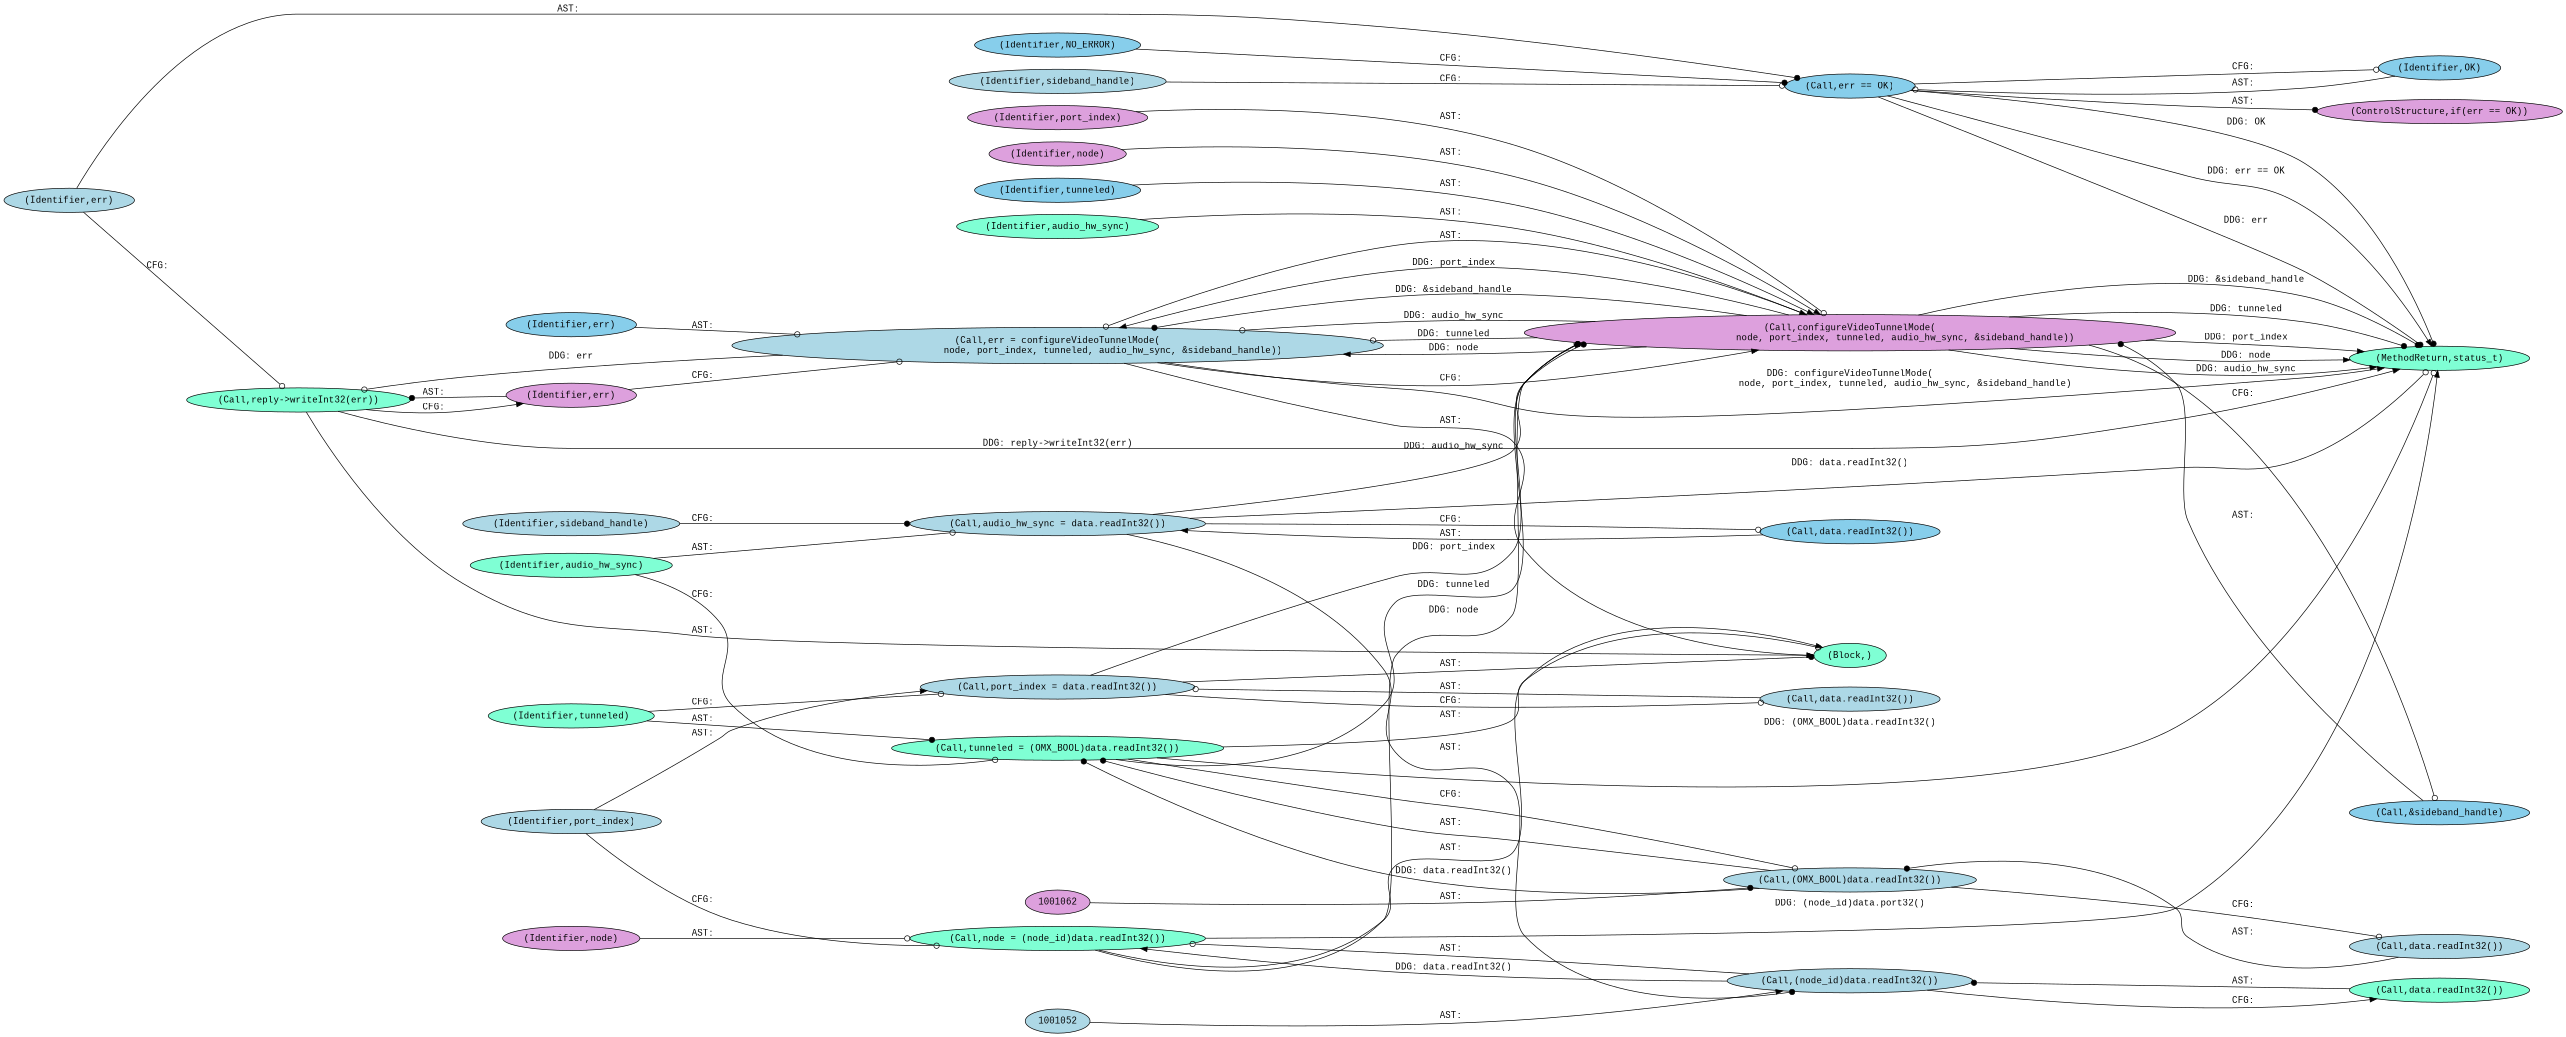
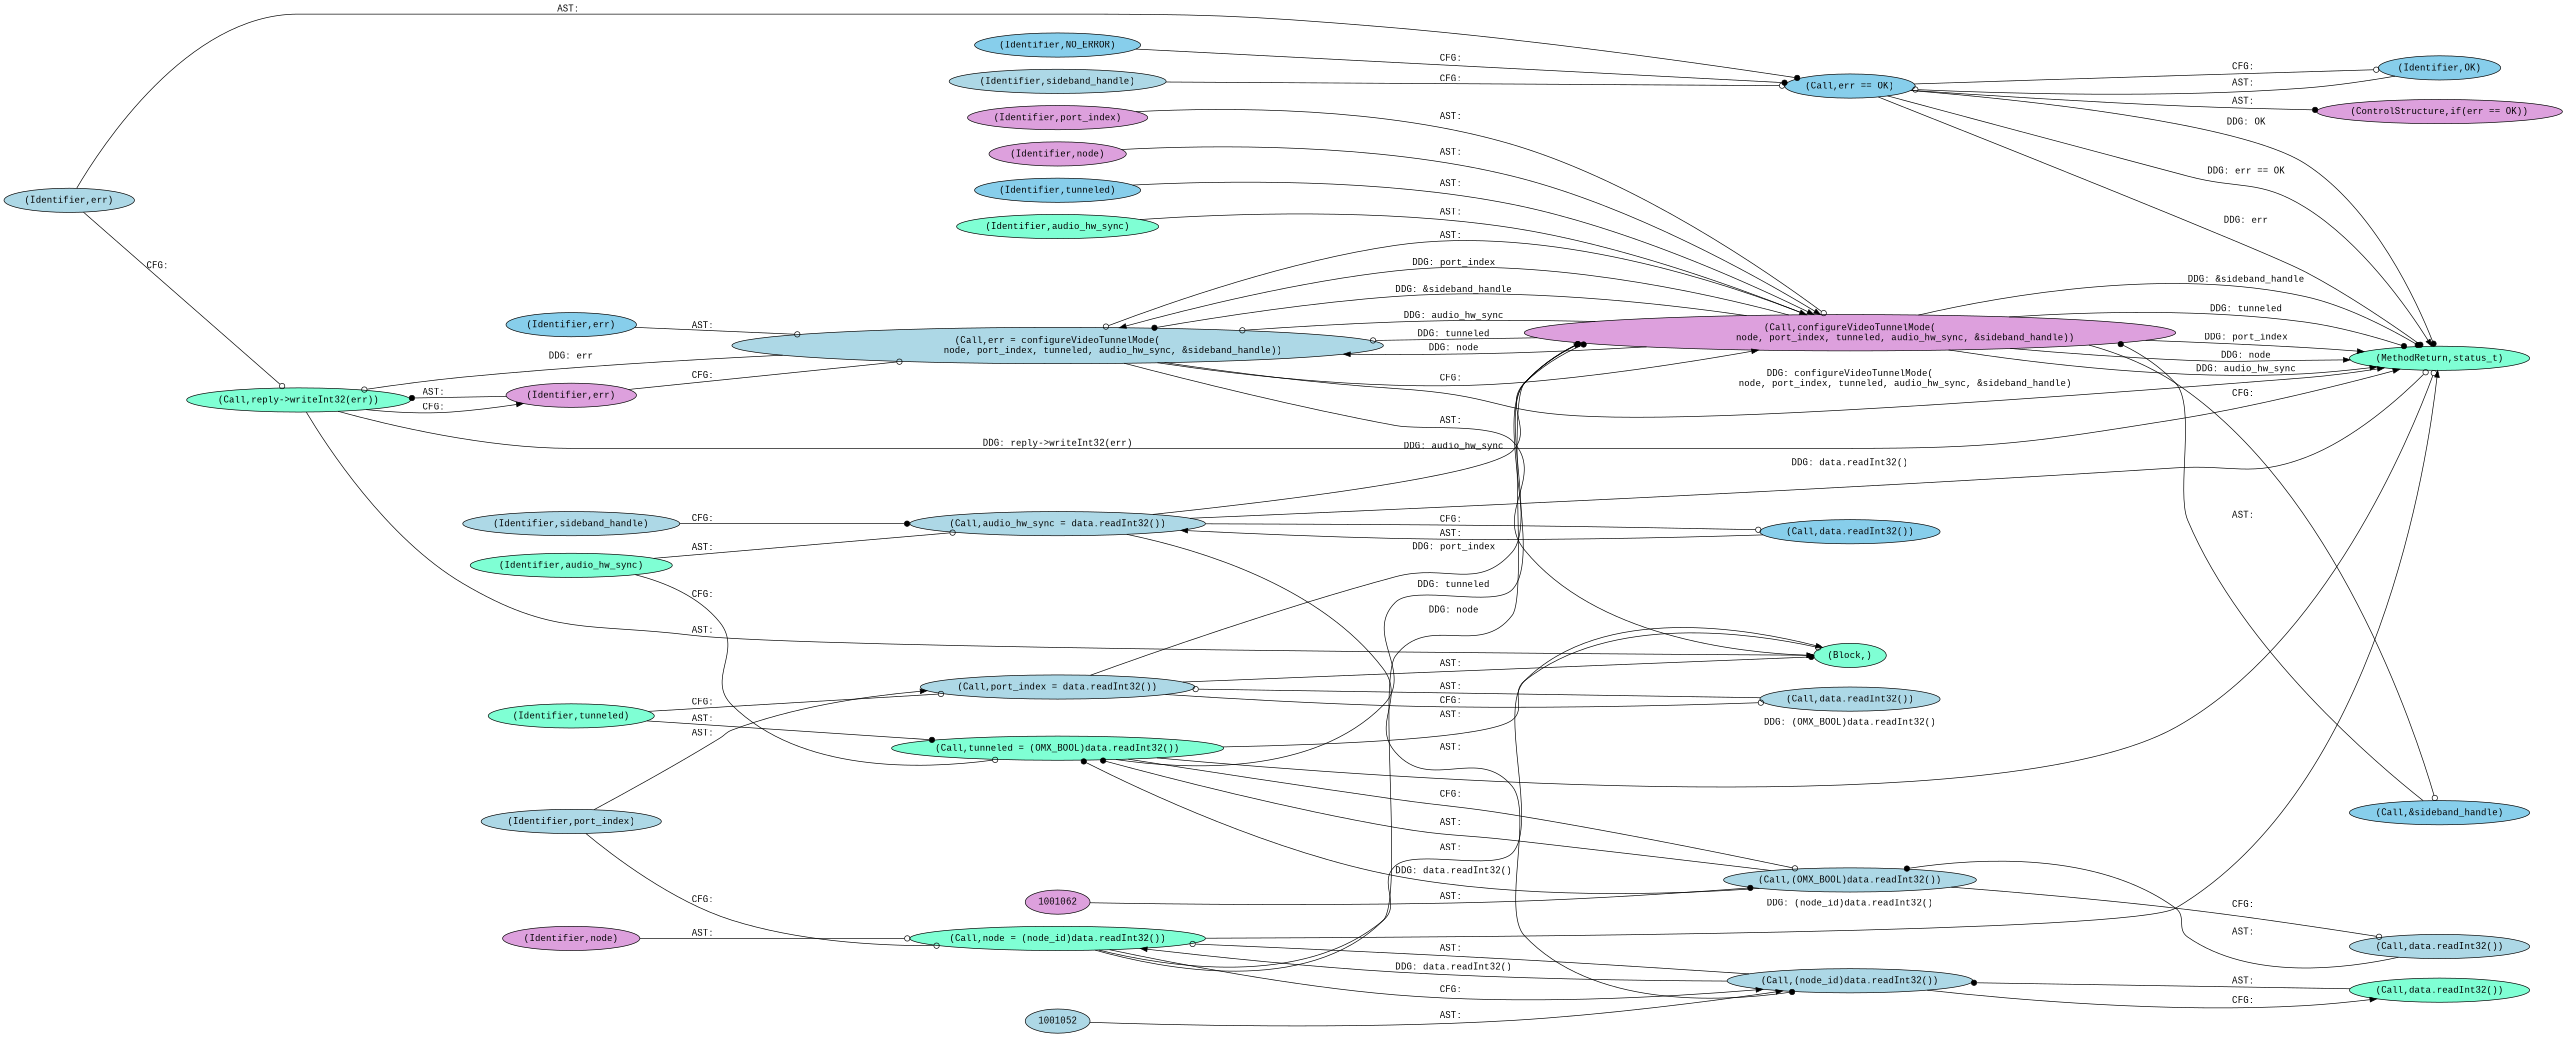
edge "(Call,node = (node_id)data.readInt32())" -> "(MethodReturn,status_t)": label "DDG: (node_id)data.port32()" -> "DDG: (node_id)data.readInt32()"
edge "(Call,node = (node_id)data.readInt32())" -> "(Call,(node_id)data.readInt32())": added, label "CFG:"
